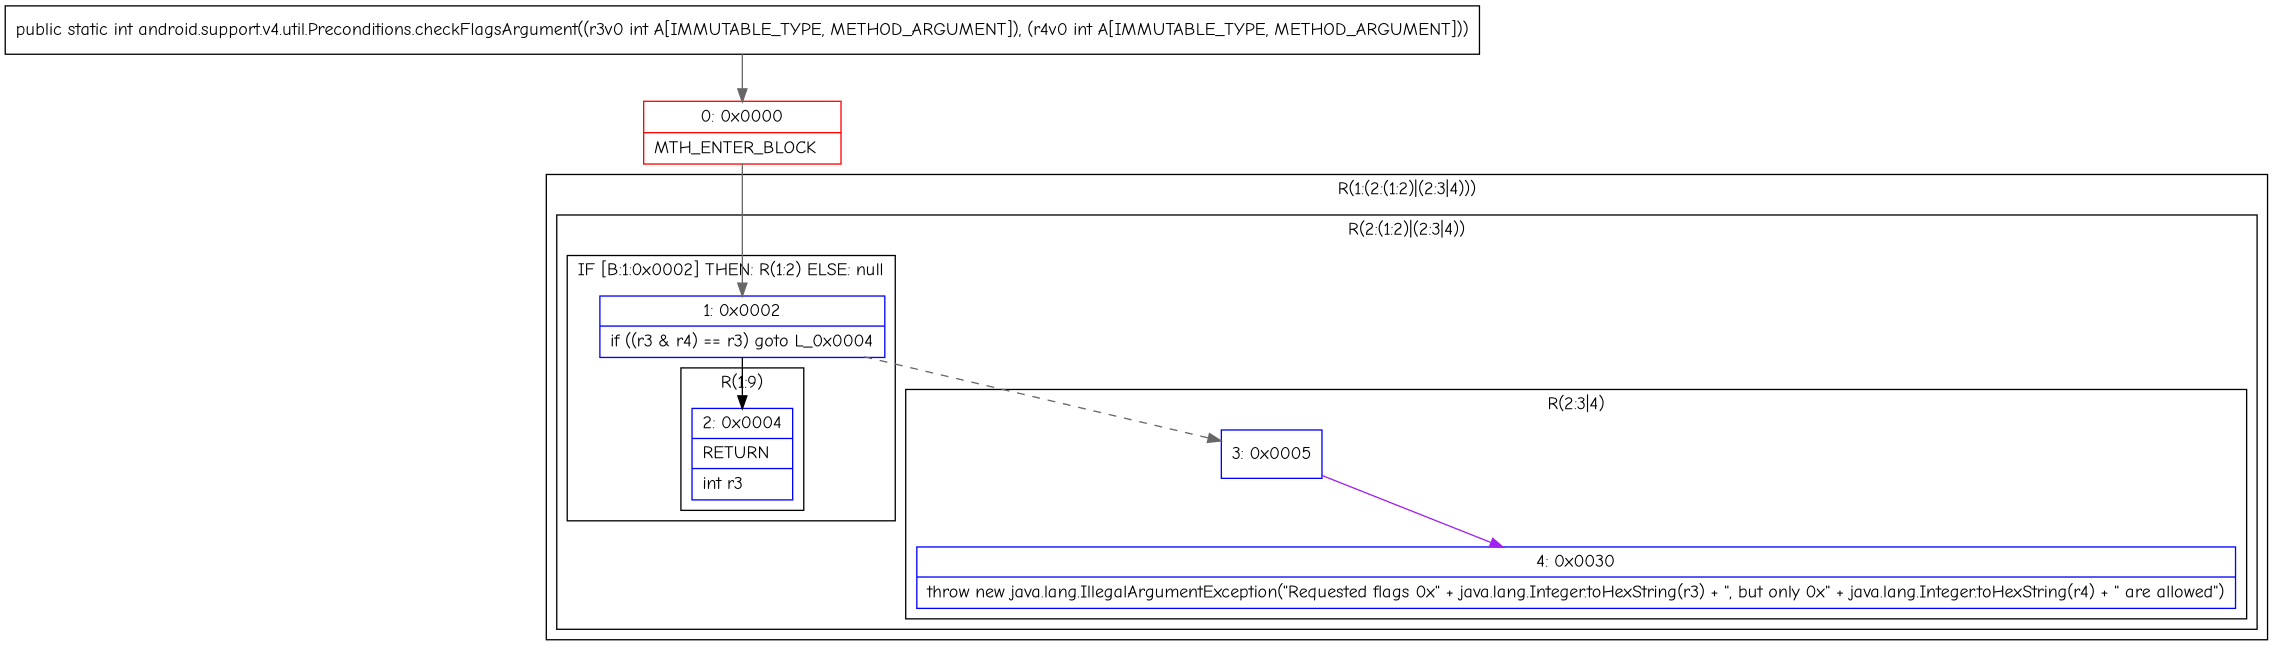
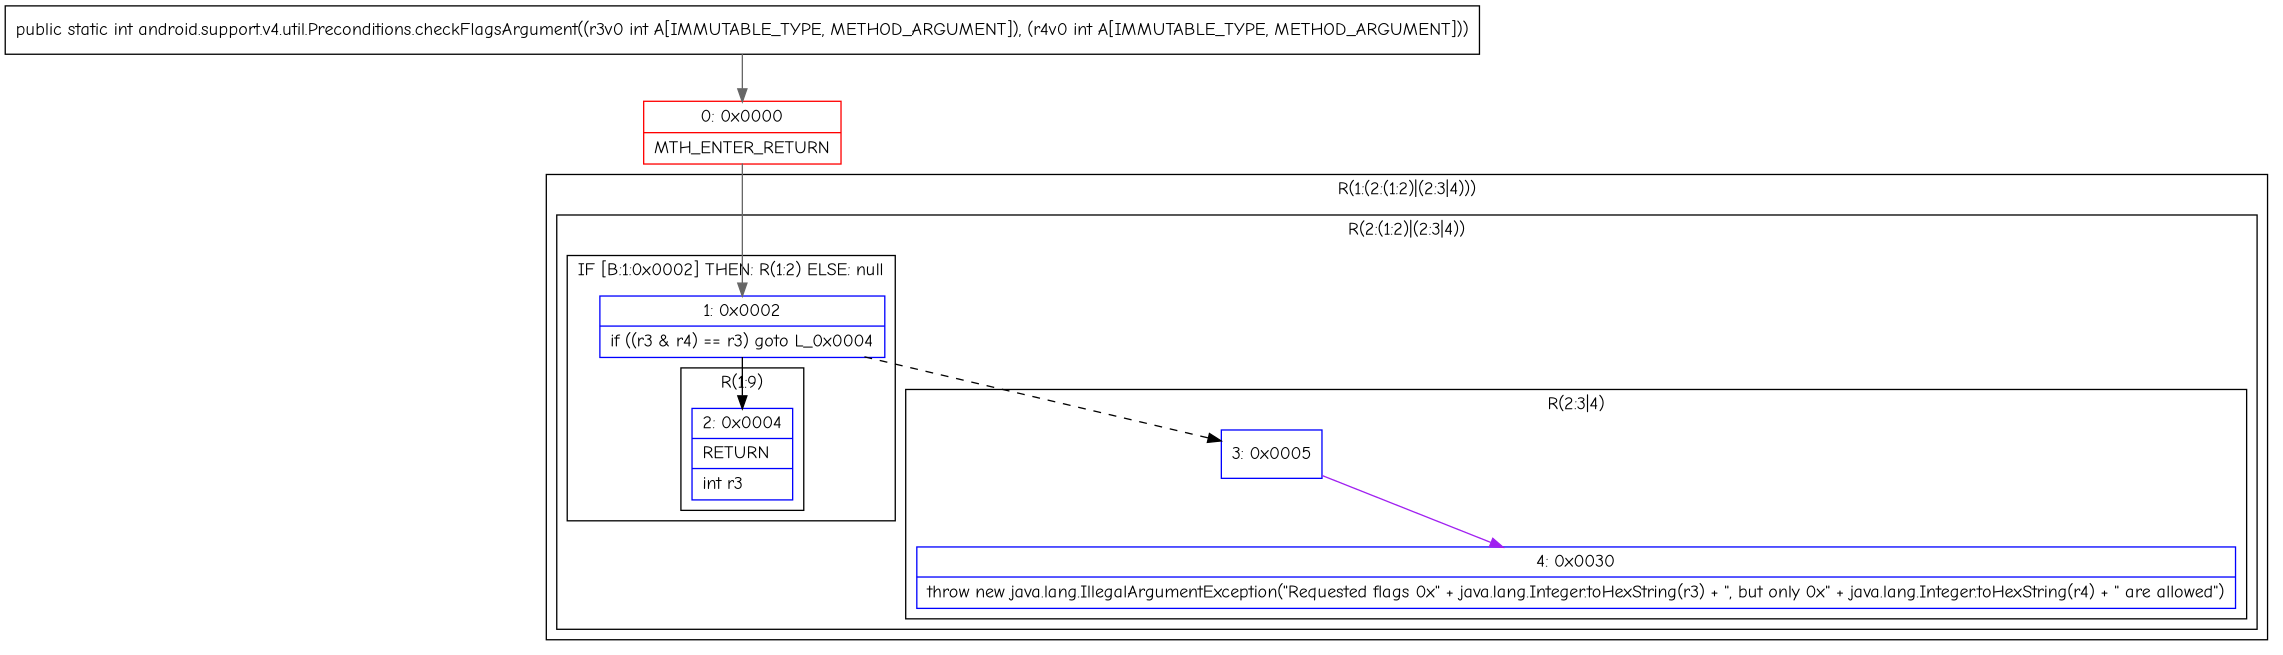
node "0: 0x0000": text "MTH_ENTER_BLOCK" -> "MTH_ENTER_RETURN"
edge "1: 0x0002" -> "3: 0x0005": color gray40 -> black
